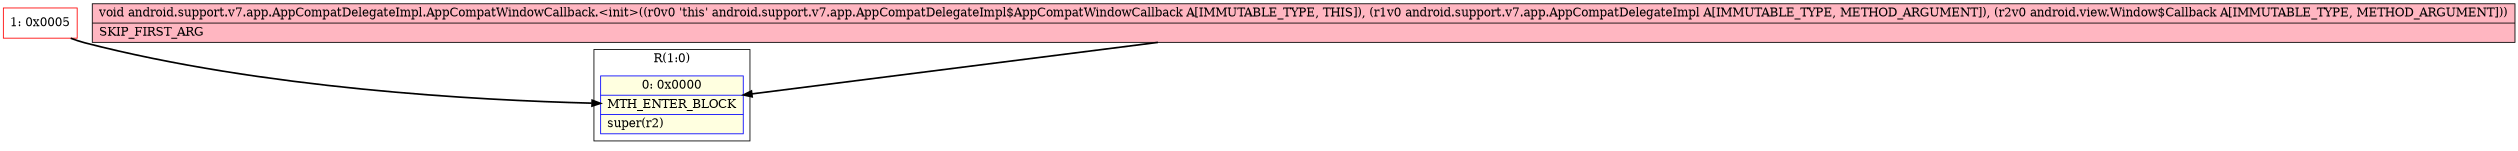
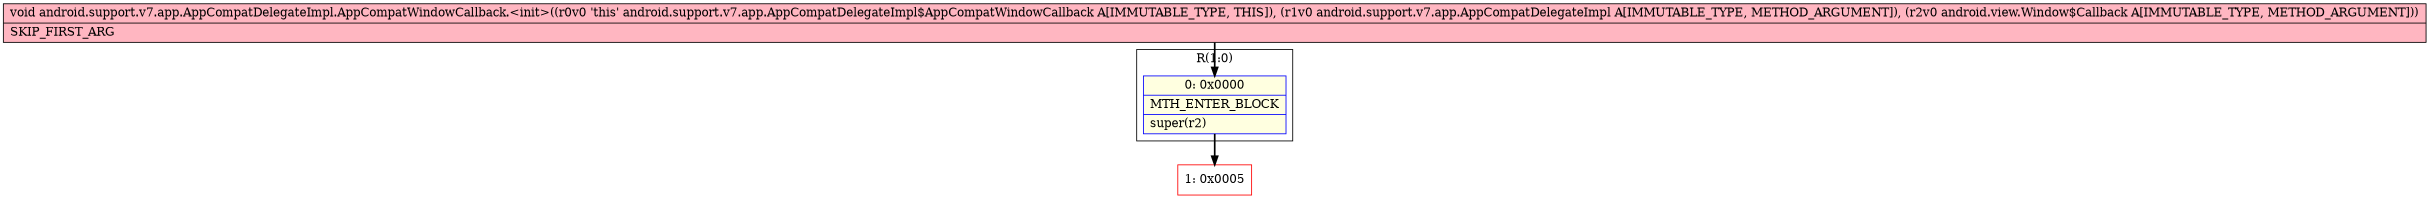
edge "1: 0x0005" -> "0: 0x0000": reversed
